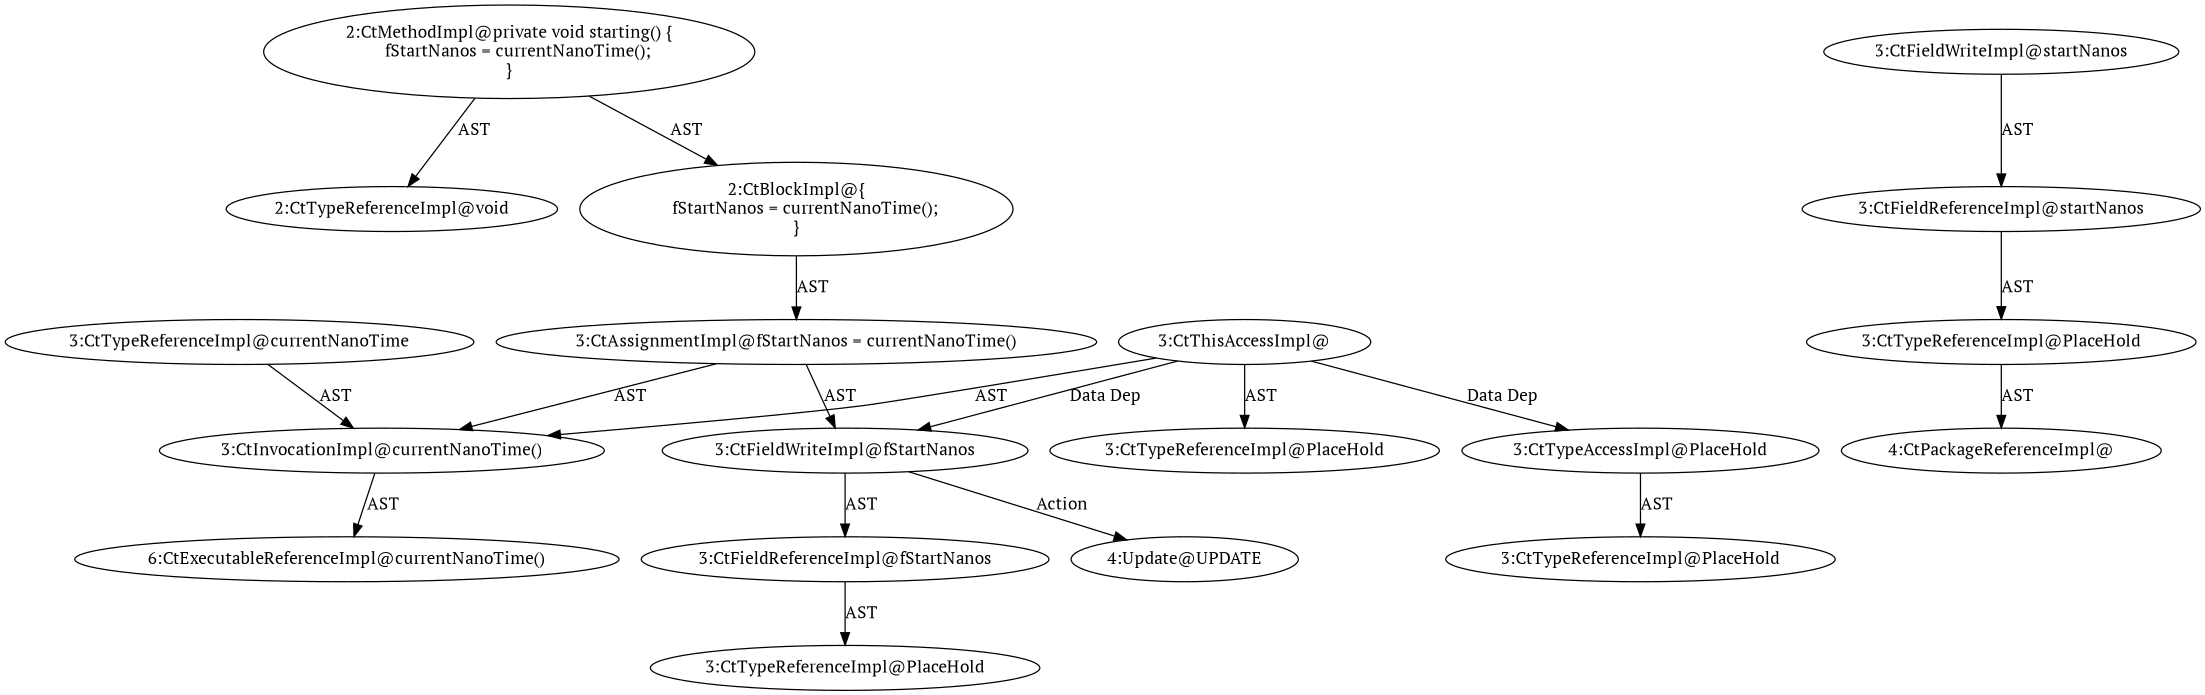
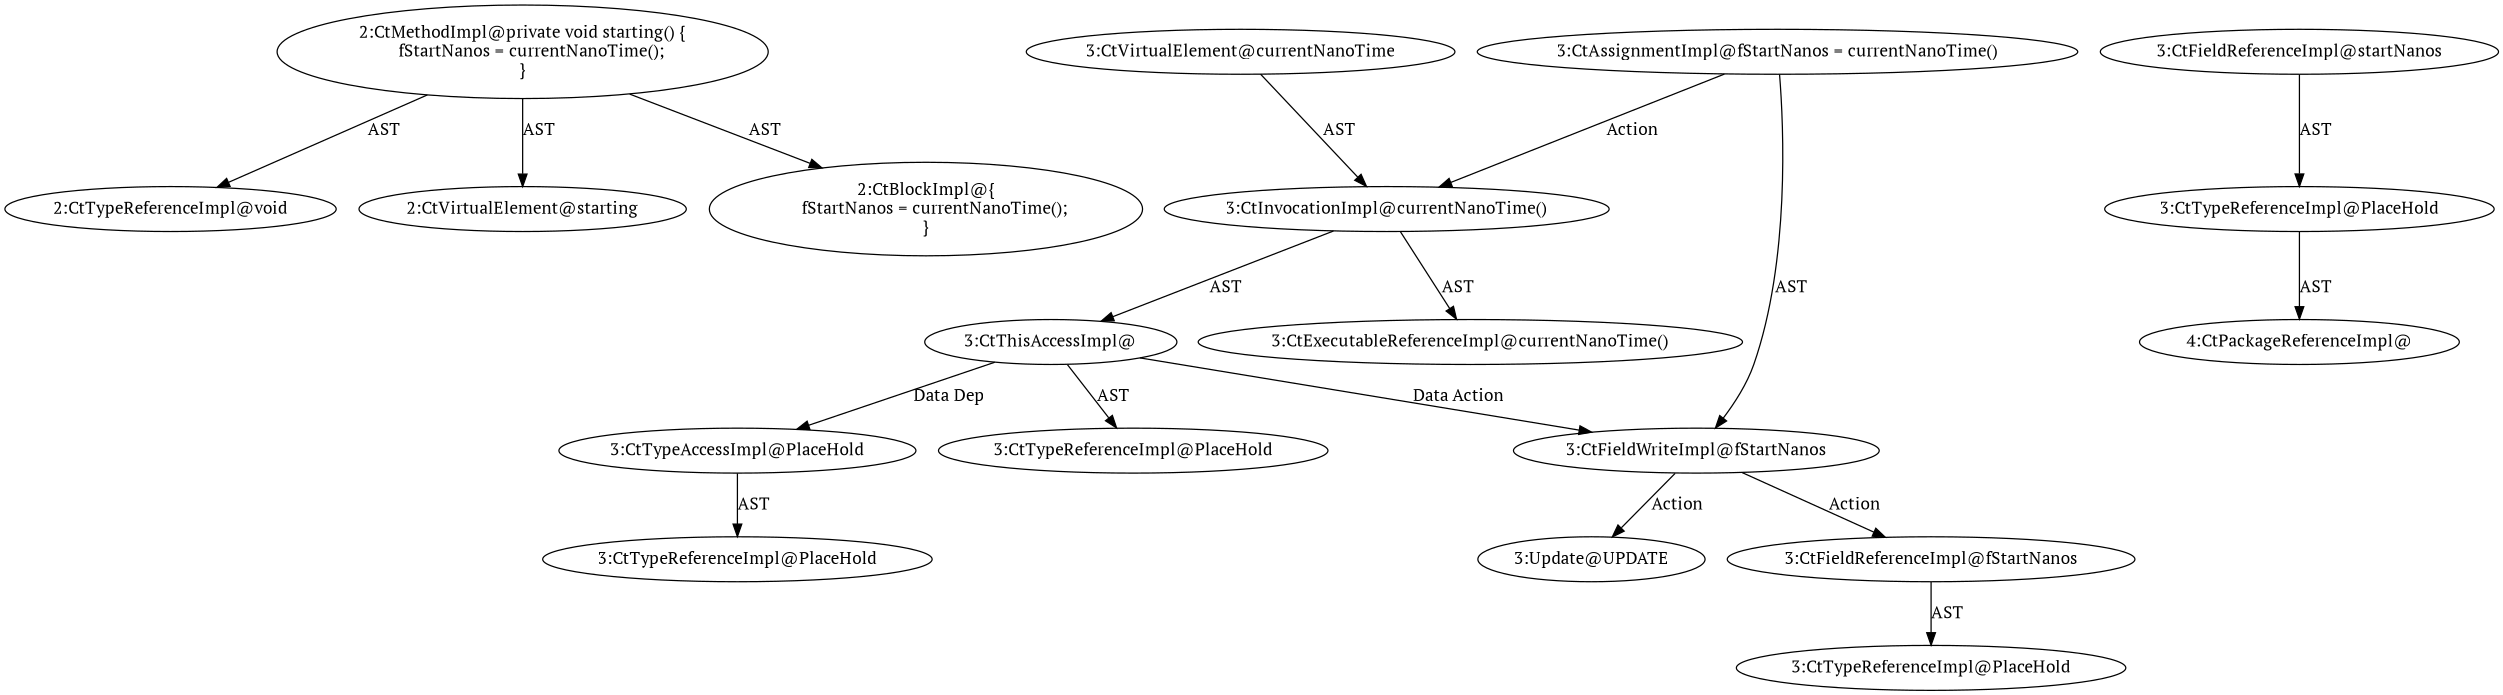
node "3:CtFieldWriteImpl@startNanos": removed
node "2:CtVirtualElement@starting": added
edge "2:CtBlockImpl@{ fStartNanos = currentNanoTime(); }" -> "3:CtAssignmentImpl@fStartNanos = currentNanoTime()": removed, label "AST"
node "3:CtTypeReferenceImpl@currentNanoTime": label "3:CtTypeReferenceImpl@currentNanoTime" -> "3:CtVirtualElement@currentNanoTime"
edge "3:CtAssignmentImpl@fStartNanos = currentNanoTime()" -> "3:CtInvocationImpl@currentNanoTime()": label "AST" -> "Action"
edge "3:CtThisAccessImpl@" -> "3:CtFieldWriteImpl@fStartNanos": label "Data Dep" -> "Data Action"
edge "3:CtThisAccessImpl@" -> "3:CtInvocationImpl@currentNanoTime()": reversed
edge "3:CtFieldWriteImpl@fStartNanos" -> "3:CtFieldReferenceImpl@fStartNanos": label "AST" -> "Action"
node "6:CtExecutableReferenceImpl@currentNanoTime()": label "6:CtExecutableReferenceImpl@currentNanoTime()" -> "3:CtExecutableReferenceImpl@currentNanoTime()"
node "4:Update@UPDATE": label "4:Update@UPDATE" -> "3:Update@UPDATE"
